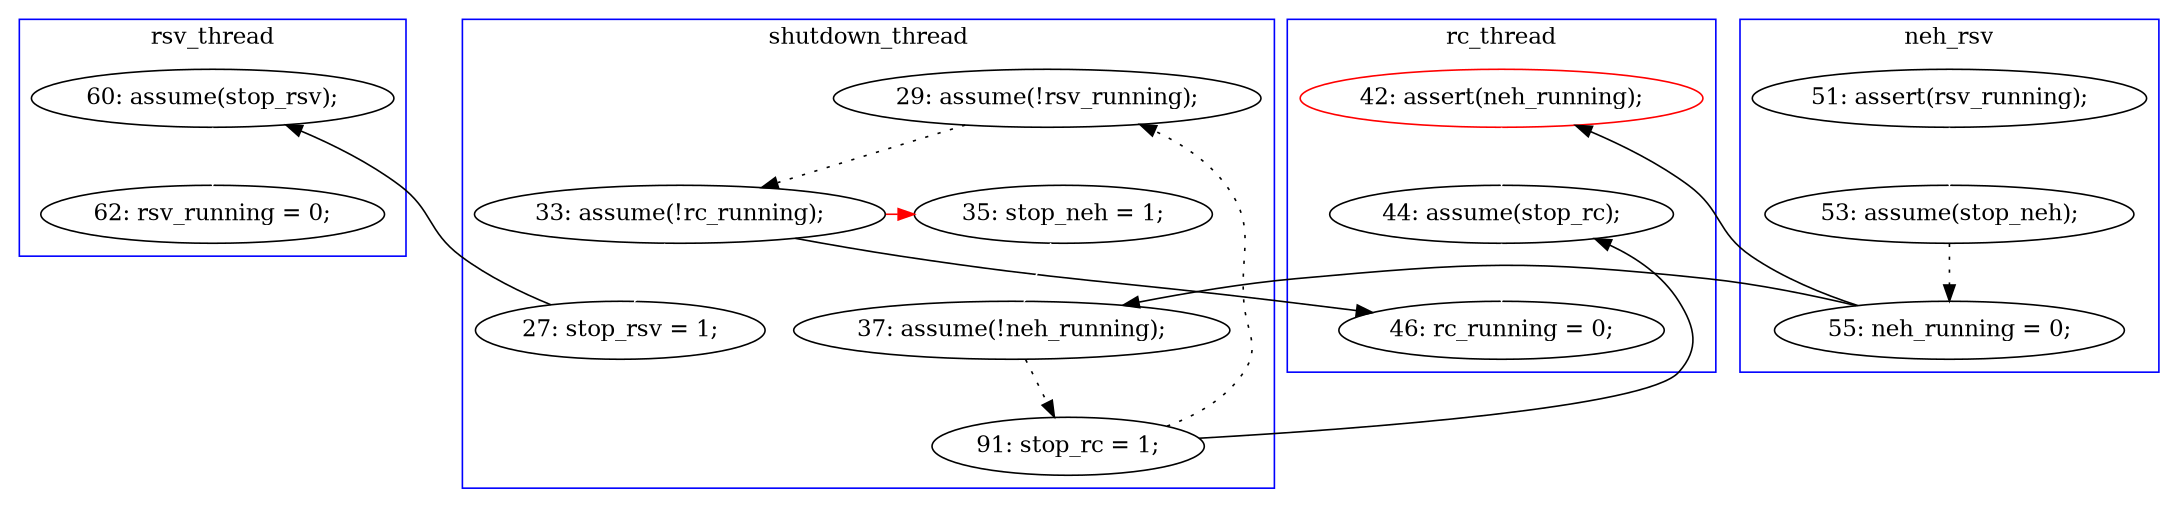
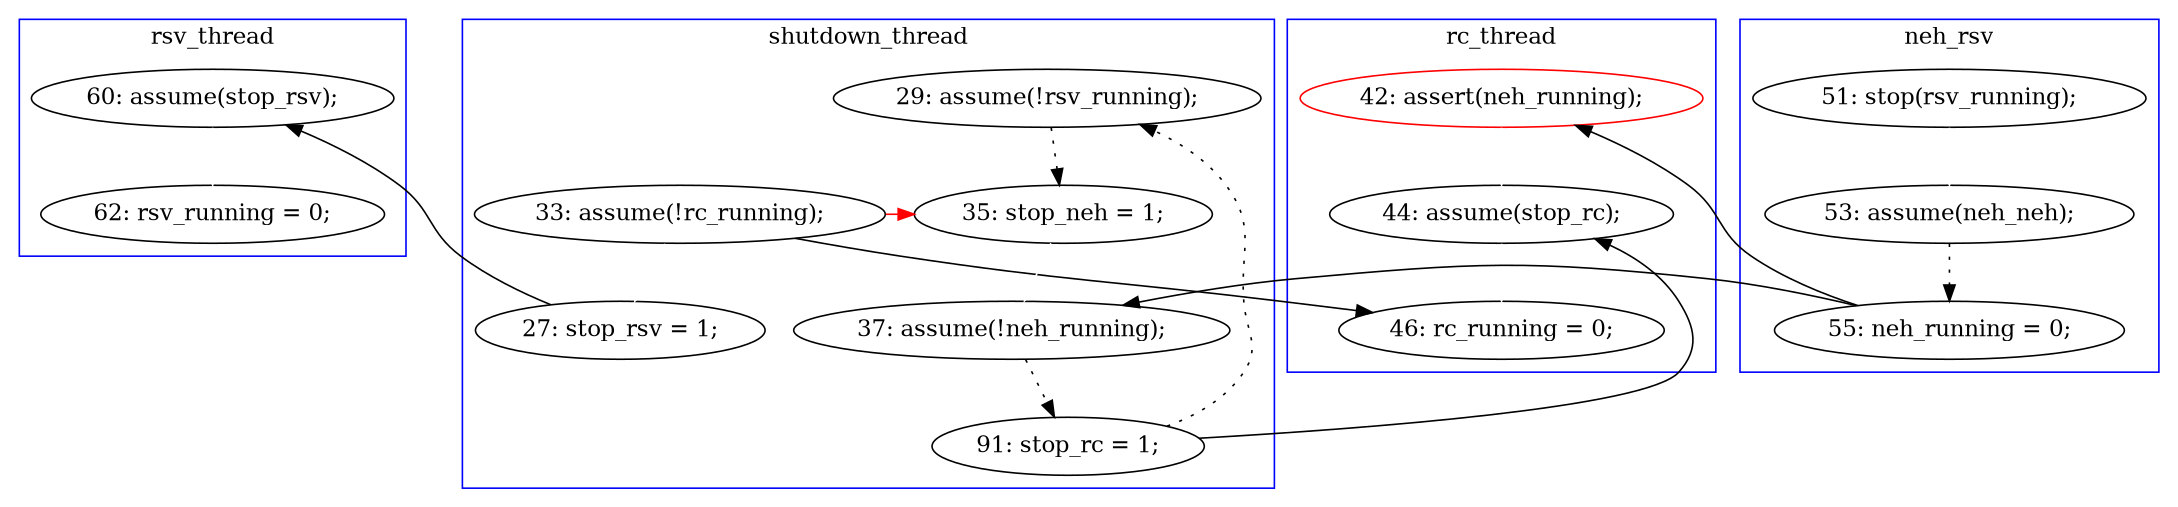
node "51: assert(rsv_running);": label "51: assert(rsv_running);" -> "51: stop(rsv_running);"
edge "29: assume(!rsv_running);" -> "33: assume(!rc_running);": now "29: assume(!rsv_running);" -> "35: stop_neh = 1;"
node "53: assume(stop_neh);": label "53: assume(stop_neh);" -> "53: assume(neh_neh);"
